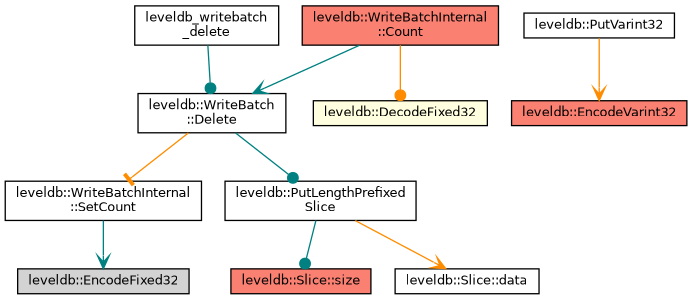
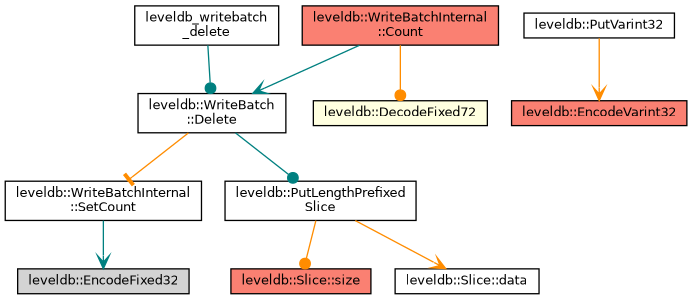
node "leveldb::DecodeFixed32": label "leveldb::DecodeFixed32" -> "leveldb::DecodeFixed72"
edge "leveldb::PutLengthPrefixed Slice" -> "leveldb::Slice::size": color teal -> darkorange
